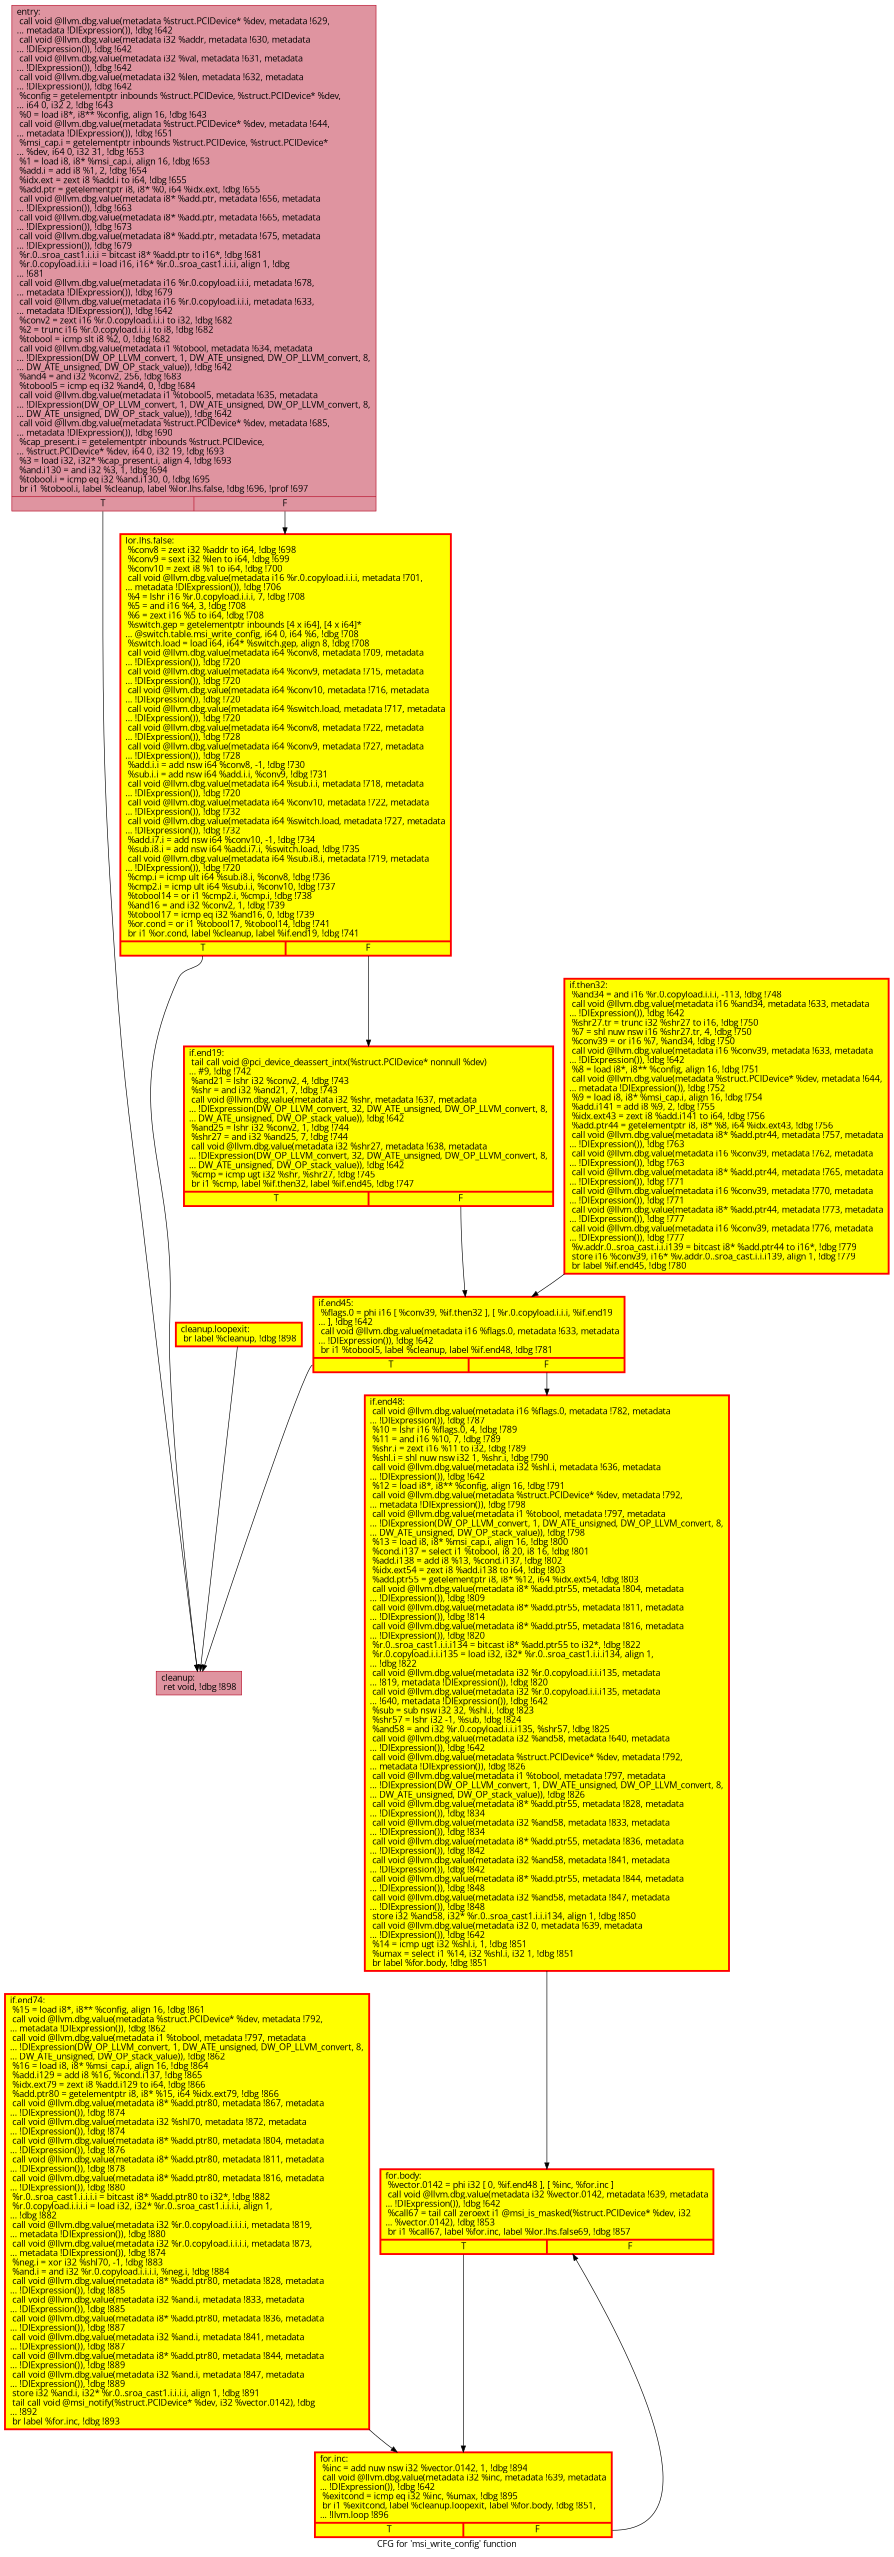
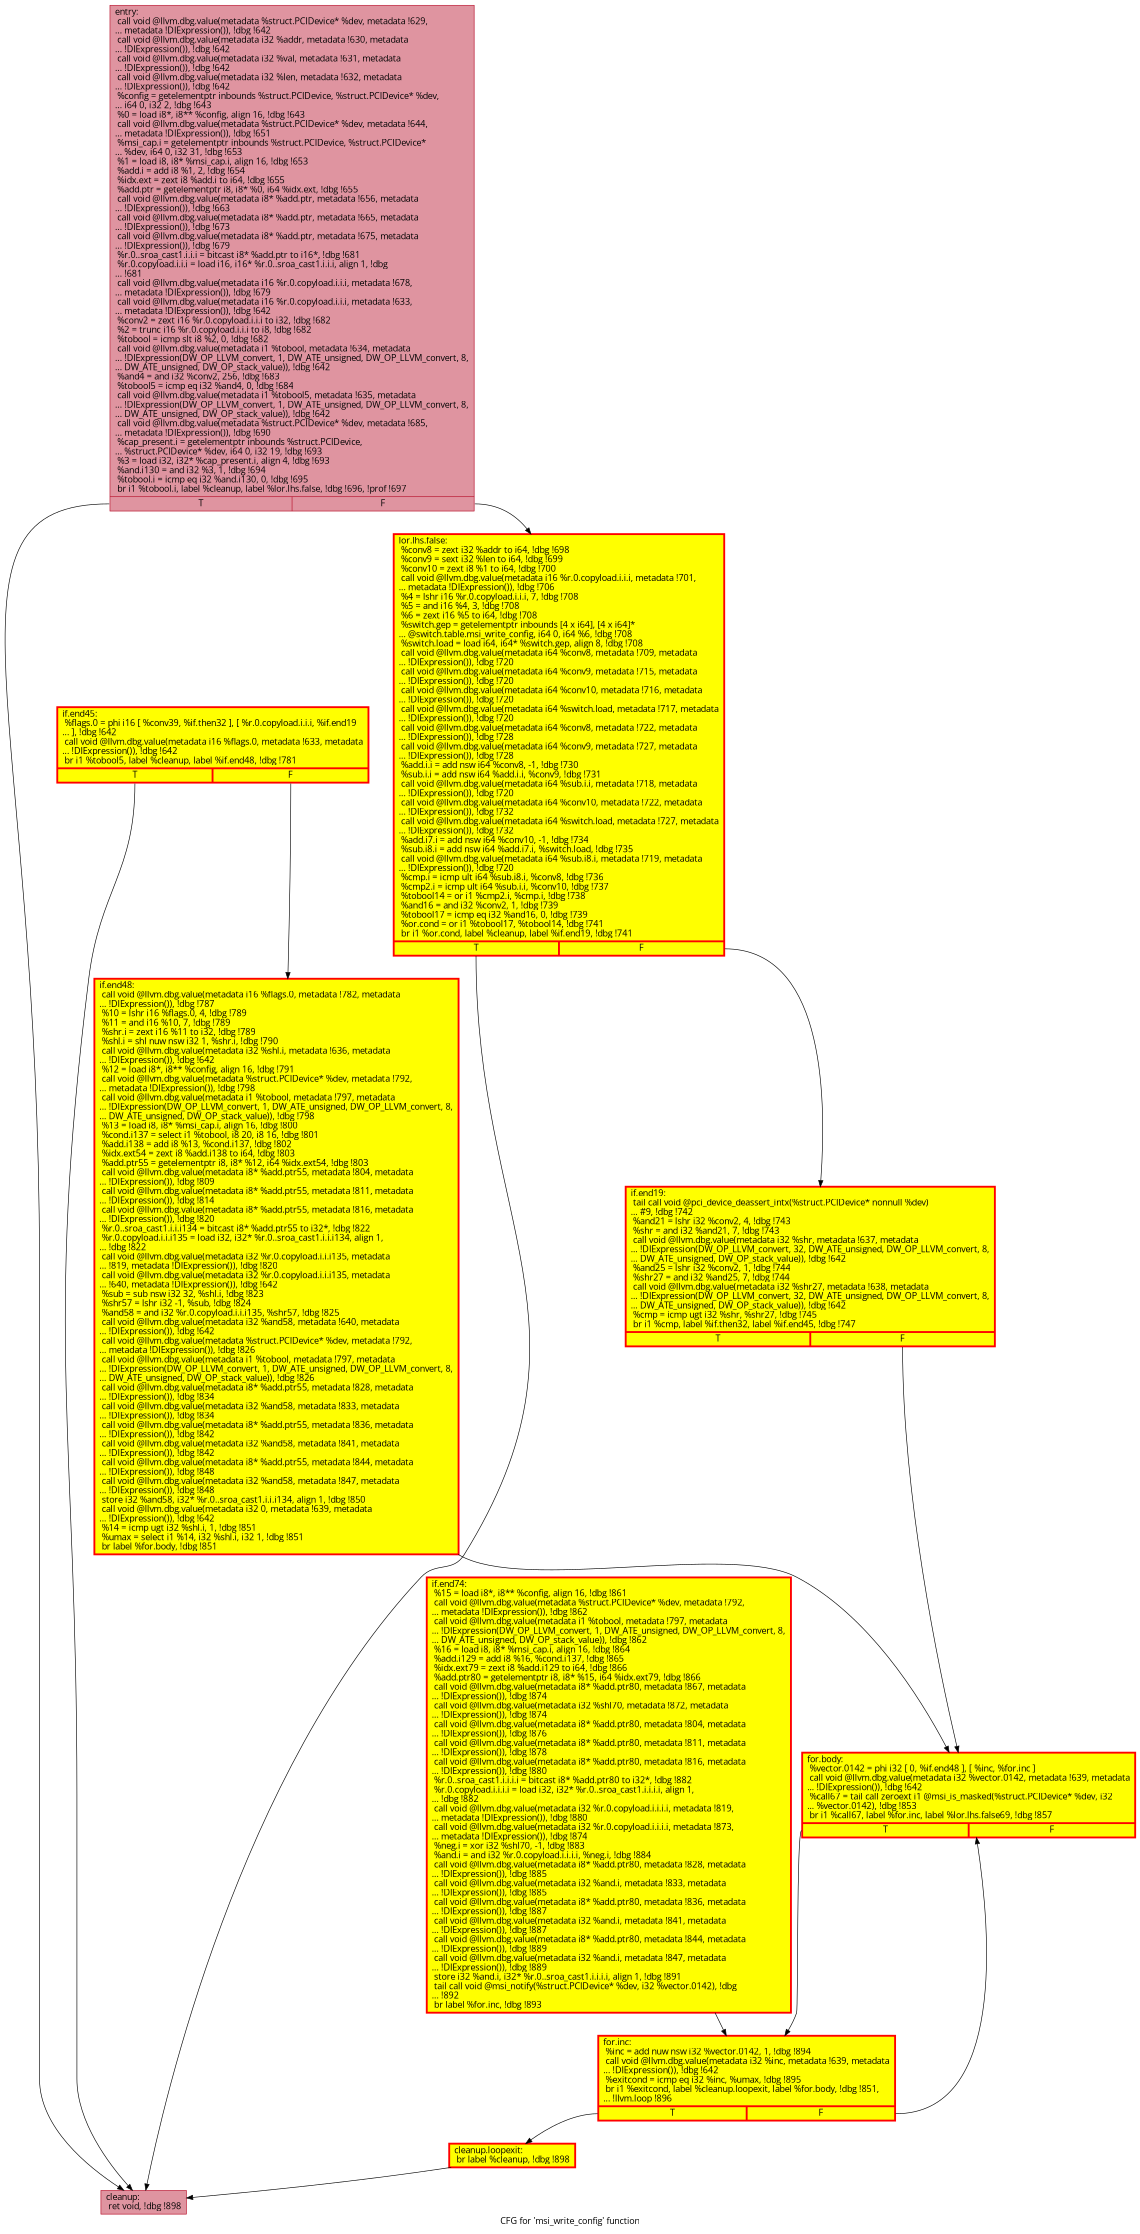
node "if.then32:": removed
edge "if.end19:" -> "if.end45:": now "if.end19:" -> "for.body:"
edge "for.inc:" -> "cleanup.loopexit:": added
